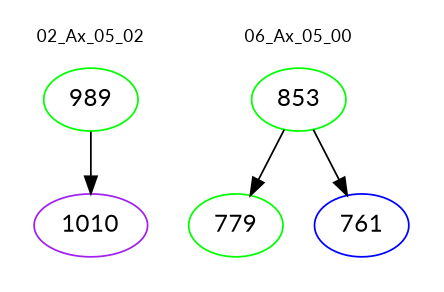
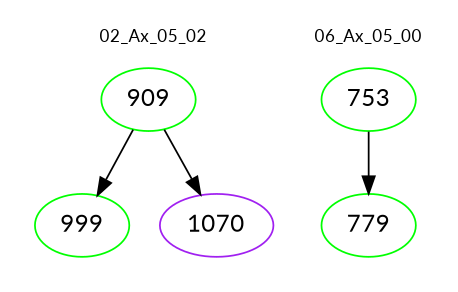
node "989": label "989" -> "909"
node "853": label "853" -> "753"
node "999": added
node "1010": label "1010" -> "1070"
node "761": removed
